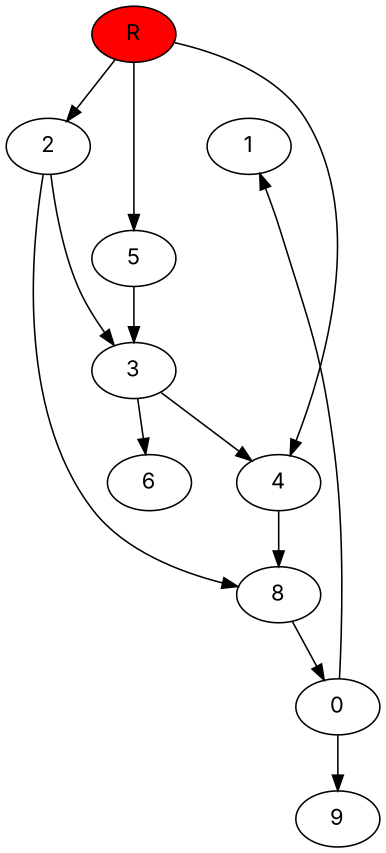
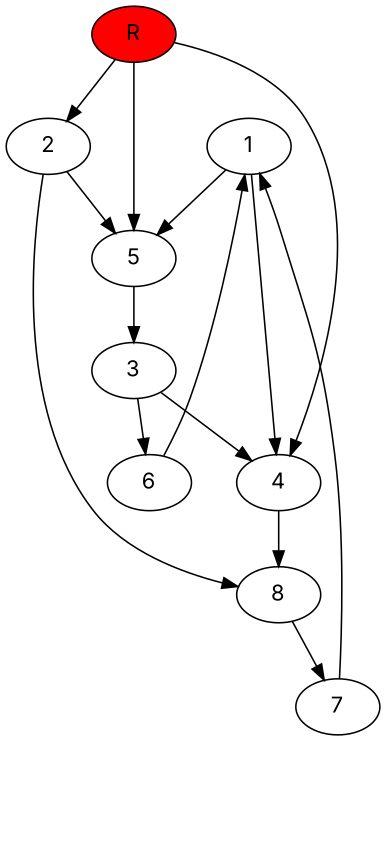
edge "1" -> "5": added
edge "2" -> "3": now "2" -> "5"
edge "1" -> "4": added
edge "6" -> "1": added
node "0": label "0" -> "7"
node "9": removed
